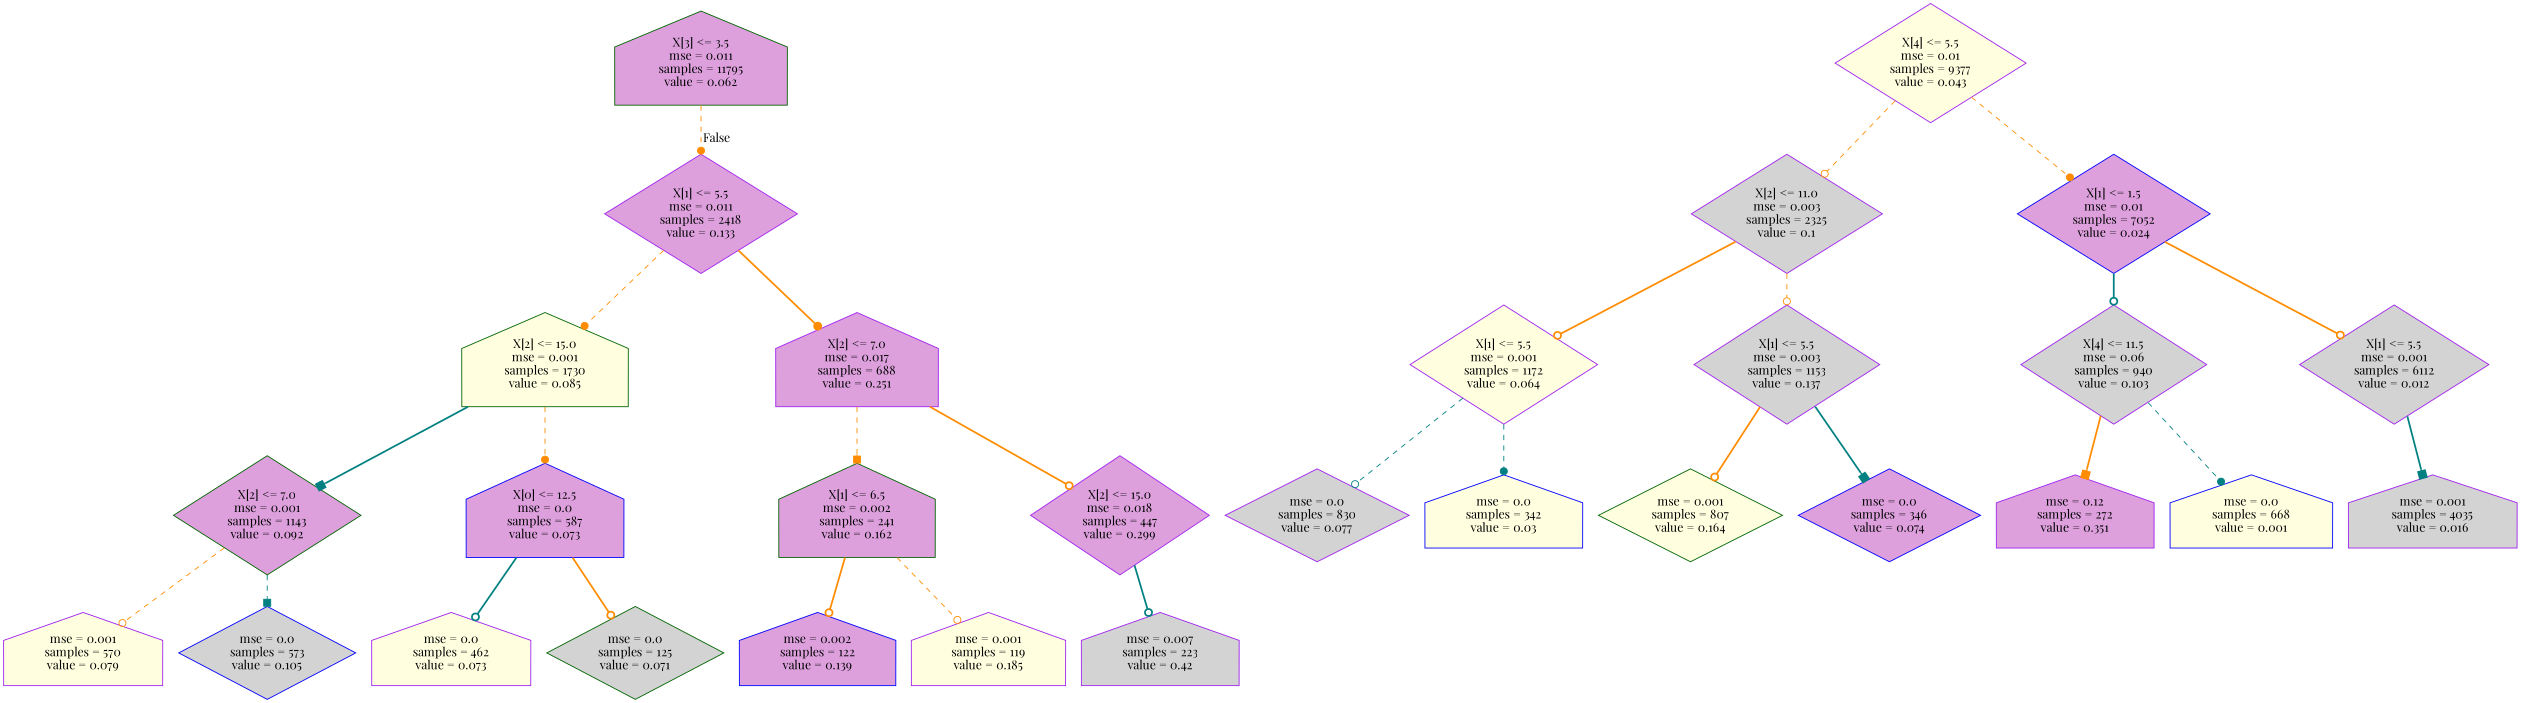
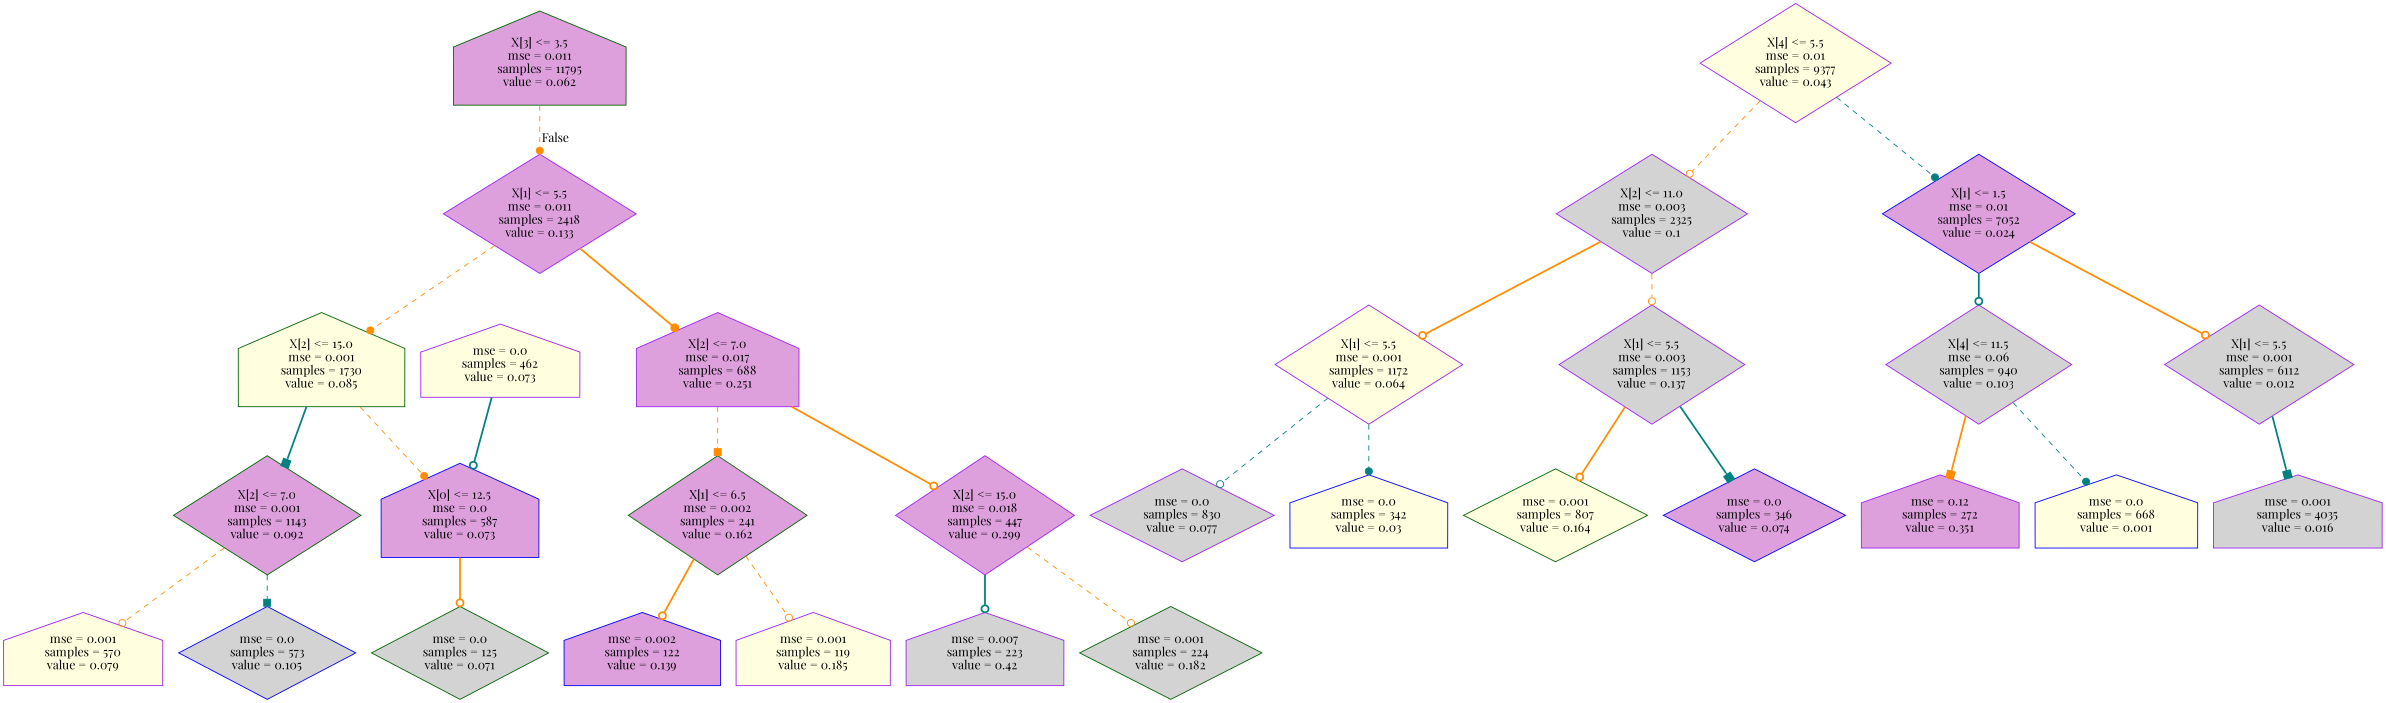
edge "X[4] <= 5.5 mse = 0.01 samples = 9377 value = 0.043" -> "X[1] <= 1.5 mse = 0.01 samples = 7052 value = 0.024": color darkorange -> teal
node "X[1] <= 6.5 mse = 0.002 samples = 241 value = 0.162": shape house -> diamond
edge "X[0] <= 12.5 mse = 0.0 samples = 587 value = 0.073" -> "mse = 0.0 samples = 462 value = 0.073": reversed
node "mse = 0.001 samples = 224 value = 0.182": added
